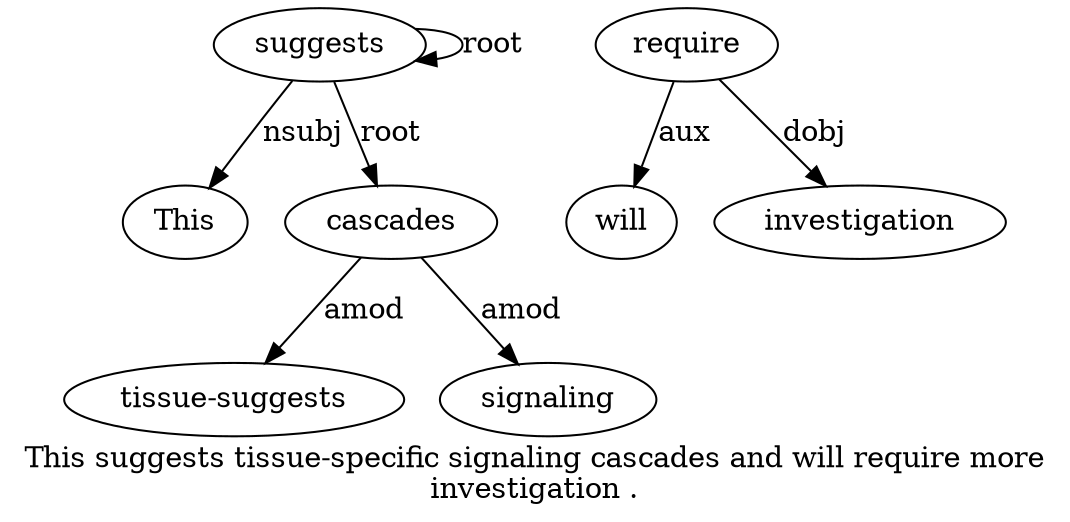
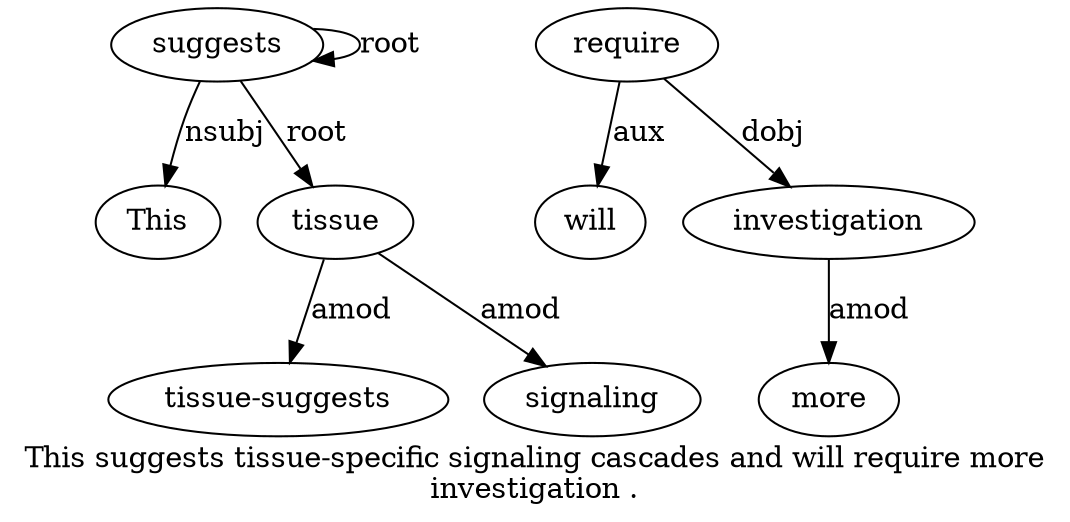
node "cascades": label "cascades" -> "tissue"
node "more": added
